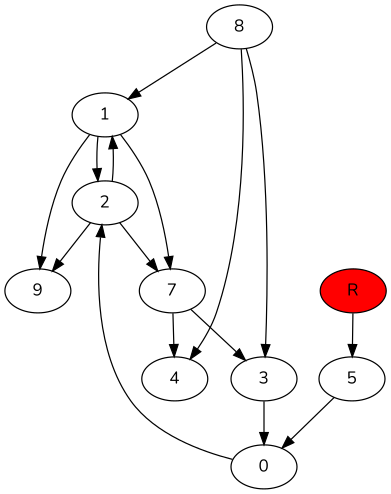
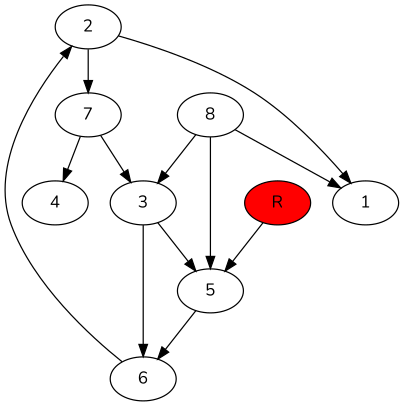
edge "1" -> "2": removed
edge "1" -> "7": removed
edge "8" -> "4": now "8" -> "5"
edge "3" -> "5": added
node "9": removed
node "0": label "0" -> "6"
